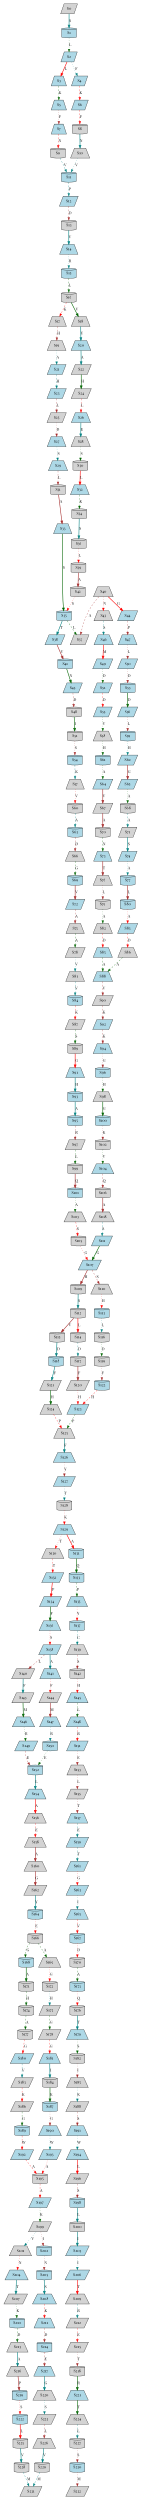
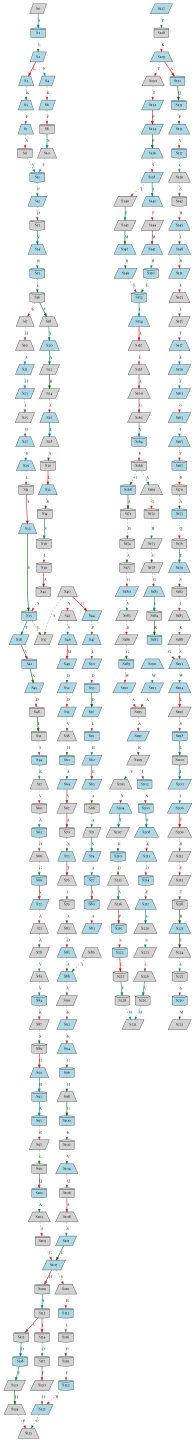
edge "S83" -> "S86": removed, label "D"
node "S126": removed
edge "S187" -> "S190": now "S187" -> "S191"
